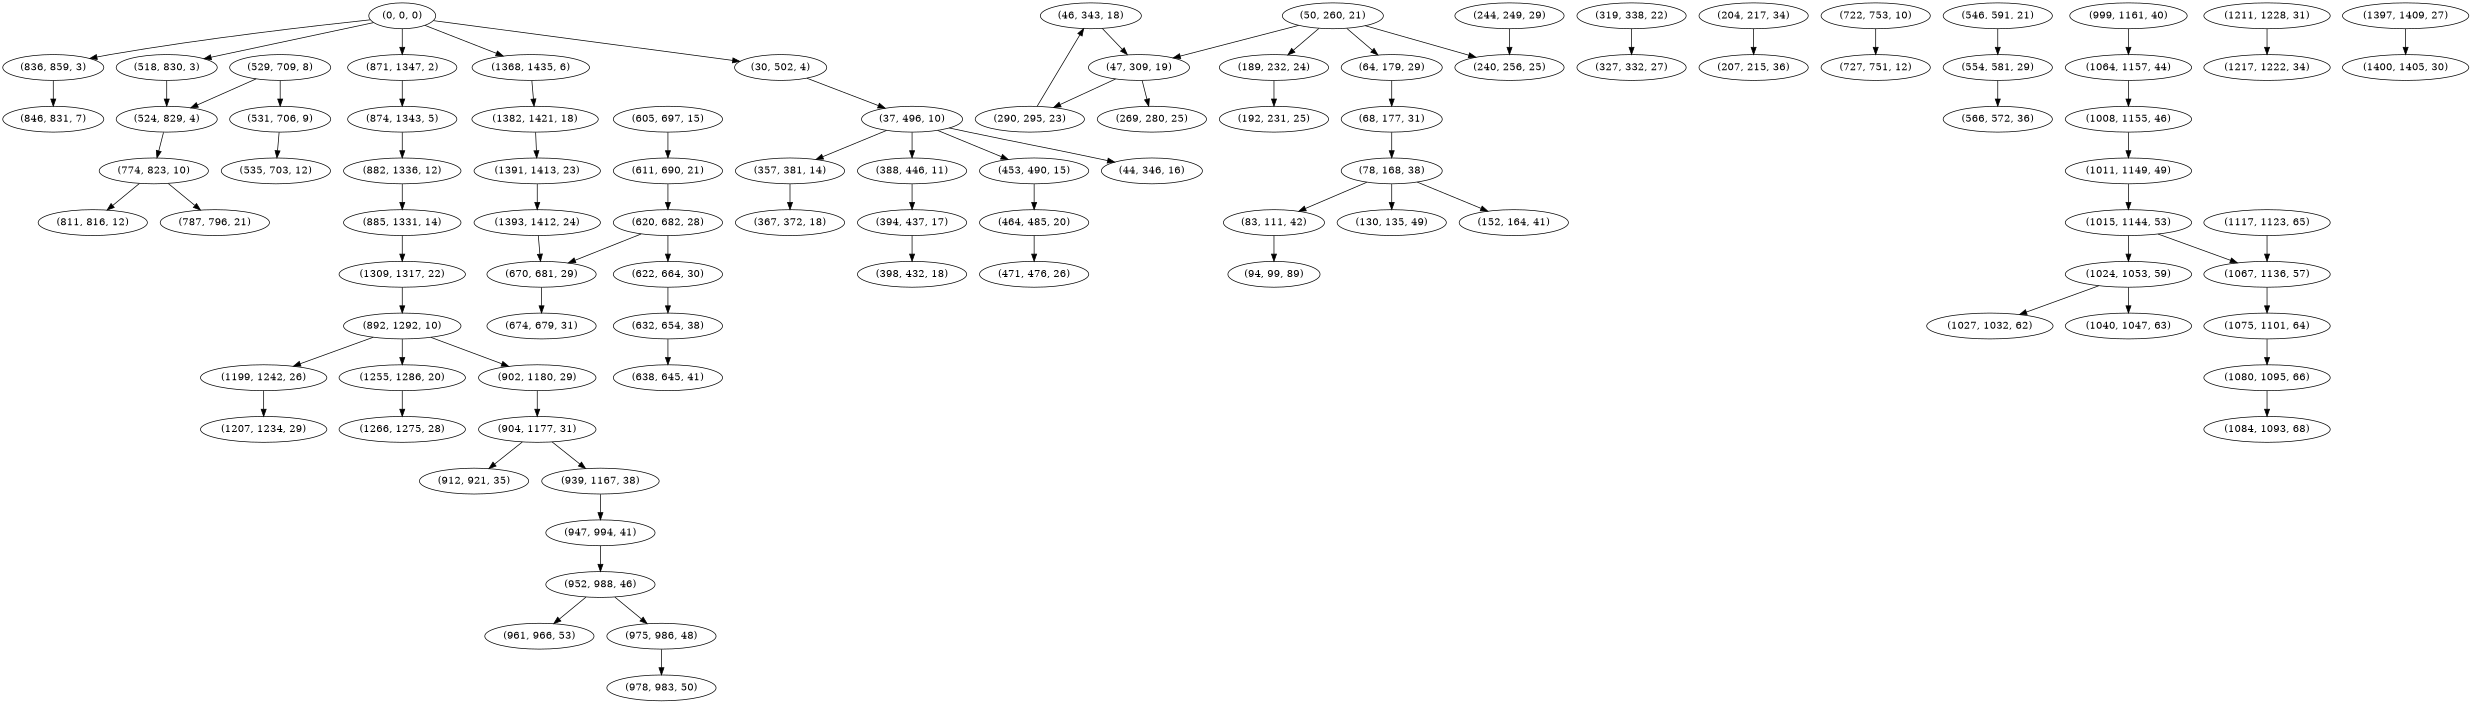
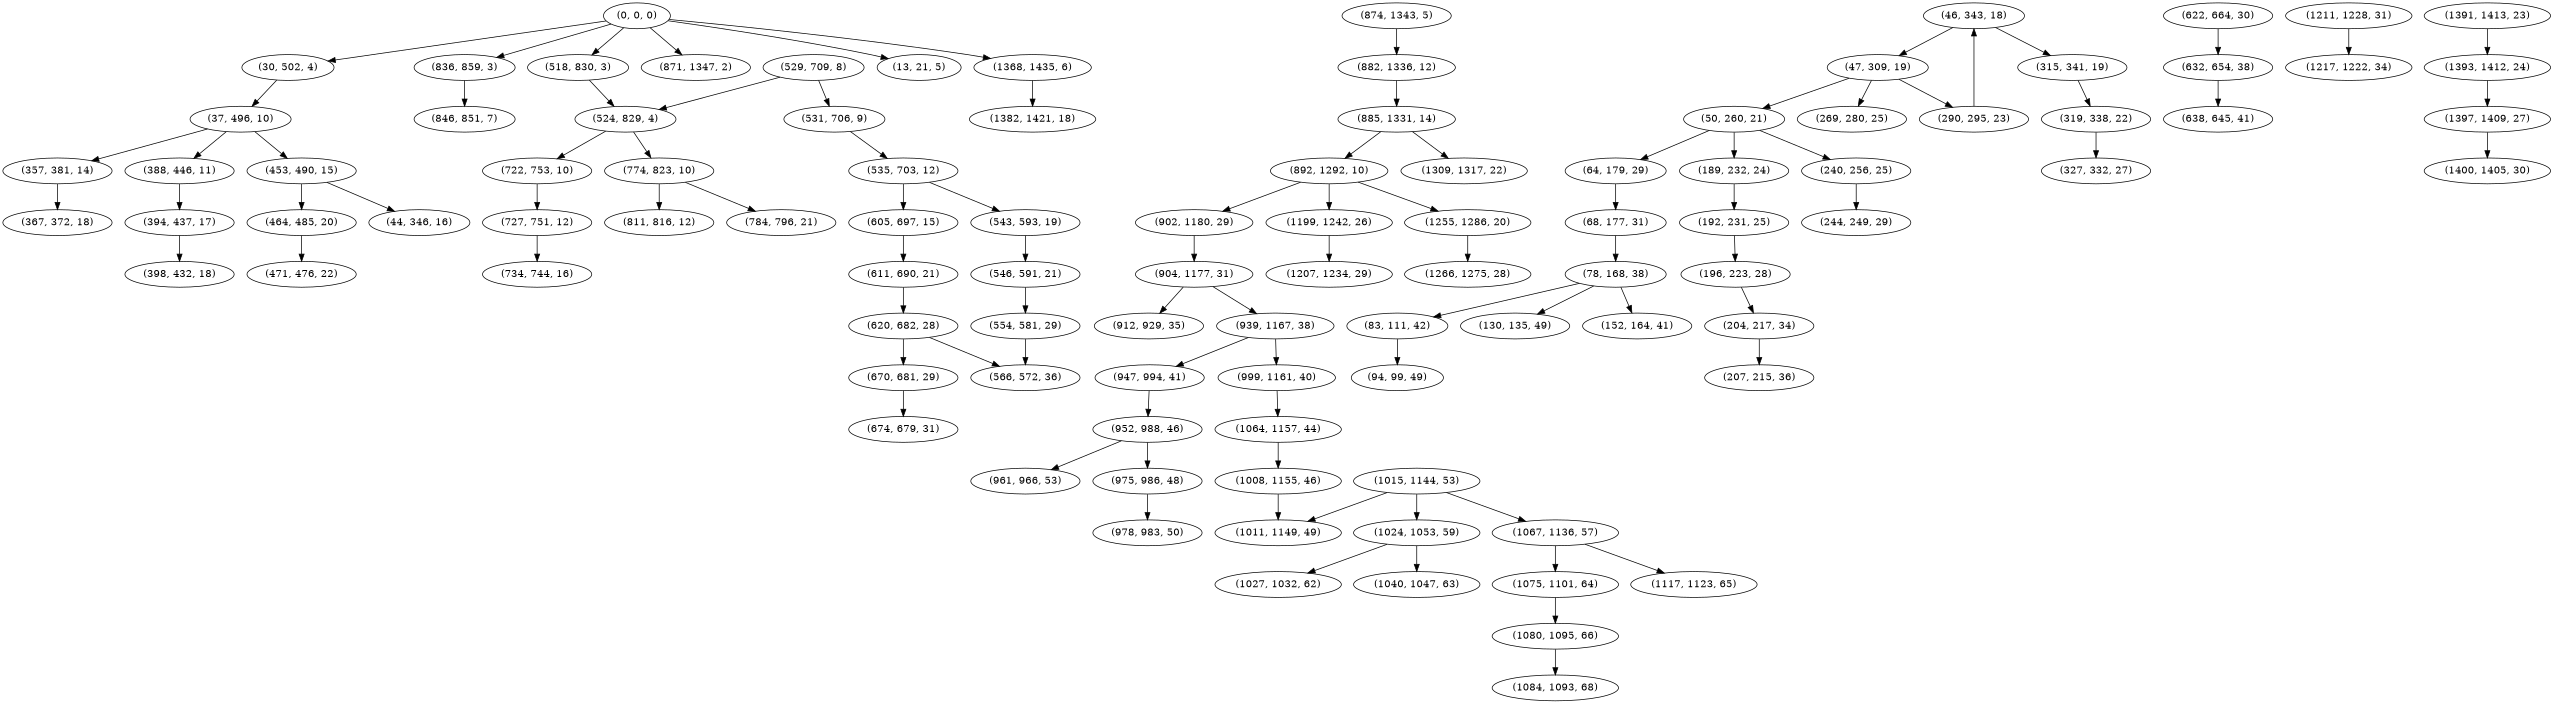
edge "(244, 249, 29)" -> "(240, 256, 25)": reversed
edge "(50, 260, 21)" -> "(47, 309, 19)": reversed
node "(13, 21, 5)": added
node "(315, 341, 19)": added
edge "(871, 1347, 2)" -> "(874, 1343, 5)": removed
node "(846, 831, 7)": label "(846, 831, 7)" -> "(846, 851, 7)"
edge "(1382, 1421, 18)" -> "(1391, 1413, 23)": removed
edge "(524, 829, 4)" -> "(722, 753, 10)": added
edge "(37, 496, 10)" -> "(44, 346, 16)": now "(453, 490, 15)" -> "(44, 346, 16)"
edge "(535, 703, 12)" -> "(605, 697, 15)": added
edge "(1011, 1149, 49)" -> "(1015, 1144, 53)": reversed
node "(787, 796, 21)": label "(787, 796, 21)" -> "(784, 796, 21)"
node "(543, 593, 19)": added
edge "(1393, 1412, 24)" -> "(670, 681, 29)": now "(1393, 1412, 24)" -> "(1397, 1409, 27)"
edge "(620, 682, 28)" -> "(622, 664, 30)": now "(620, 682, 28)" -> "(566, 572, 36)"
edge "(1117, 1123, 65)" -> "(1067, 1136, 57)": reversed
node "(734, 744, 16)": added
node "(471, 476, 26)": label "(471, 476, 26)" -> "(471, 476, 22)"
node "(94, 99, 89)": label "(94, 99, 89)" -> "(94, 99, 49)"
node "(196, 223, 28)": added
edge "(1309, 1317, 22)" -> "(892, 1292, 10)": now "(885, 1331, 14)" -> "(892, 1292, 10)"
edge "(939, 1167, 38)" -> "(999, 1161, 40)": added
node "(912, 921, 35)": label "(912, 921, 35)" -> "(912, 929, 35)"
